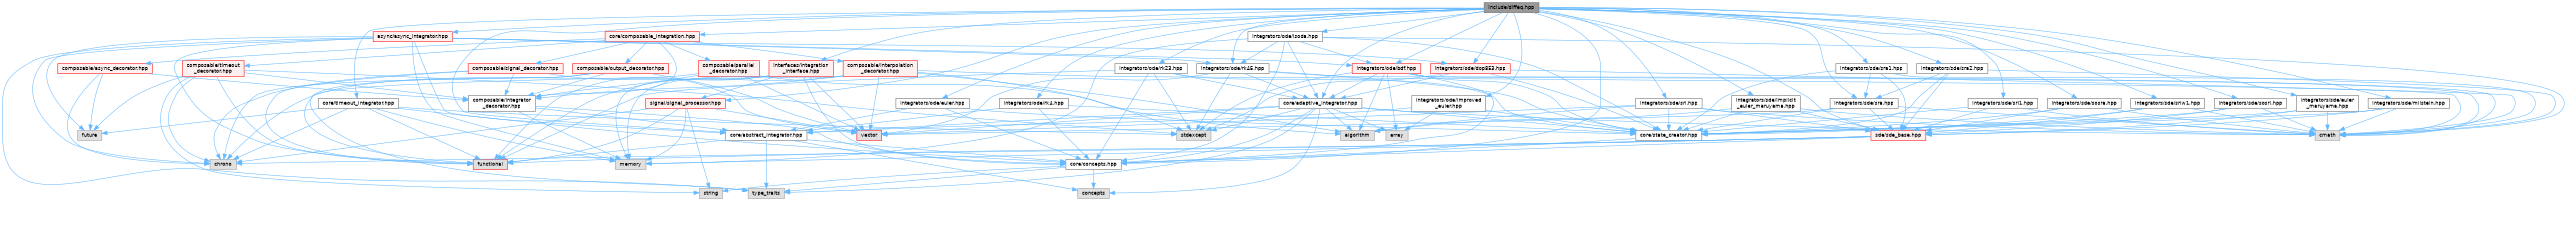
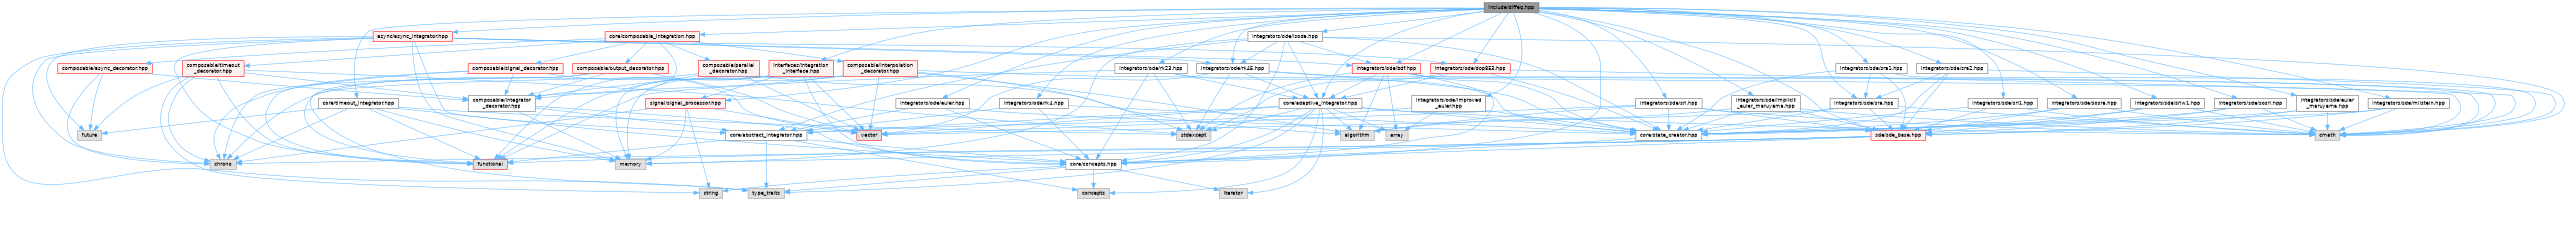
edge "include/diffeq.hpp" -> "core/abstract_integrator.hpp": now "integrators/ode/lsoda.hpp" -> "core/abstract_integrator.hpp"
edge "signal/signal_processor.hpp" -> "functional": removed
node "iterator": added
